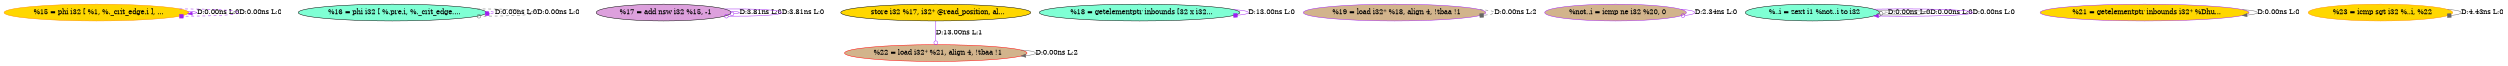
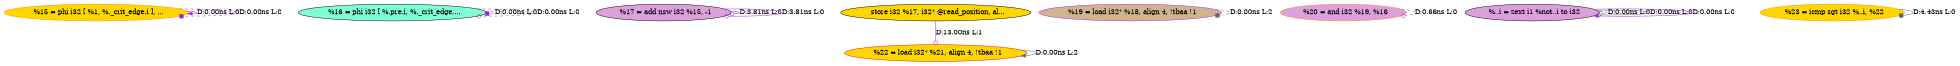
node "%18 = getelementptr inbounds [32 x i32...": removed
node "%20 = and i32 %19, %16": added
node "%not..i = icmp ne i32 %20, 0": removed
node "%..i = zext i1 %not..i to i32": fillcolor aquamarine -> plum
node "%21 = getelementptr inbounds i32* %Dhu...": removed
node "%22 = load i32* %21, align 4, !tbaa !1": fillcolor tan -> gold
